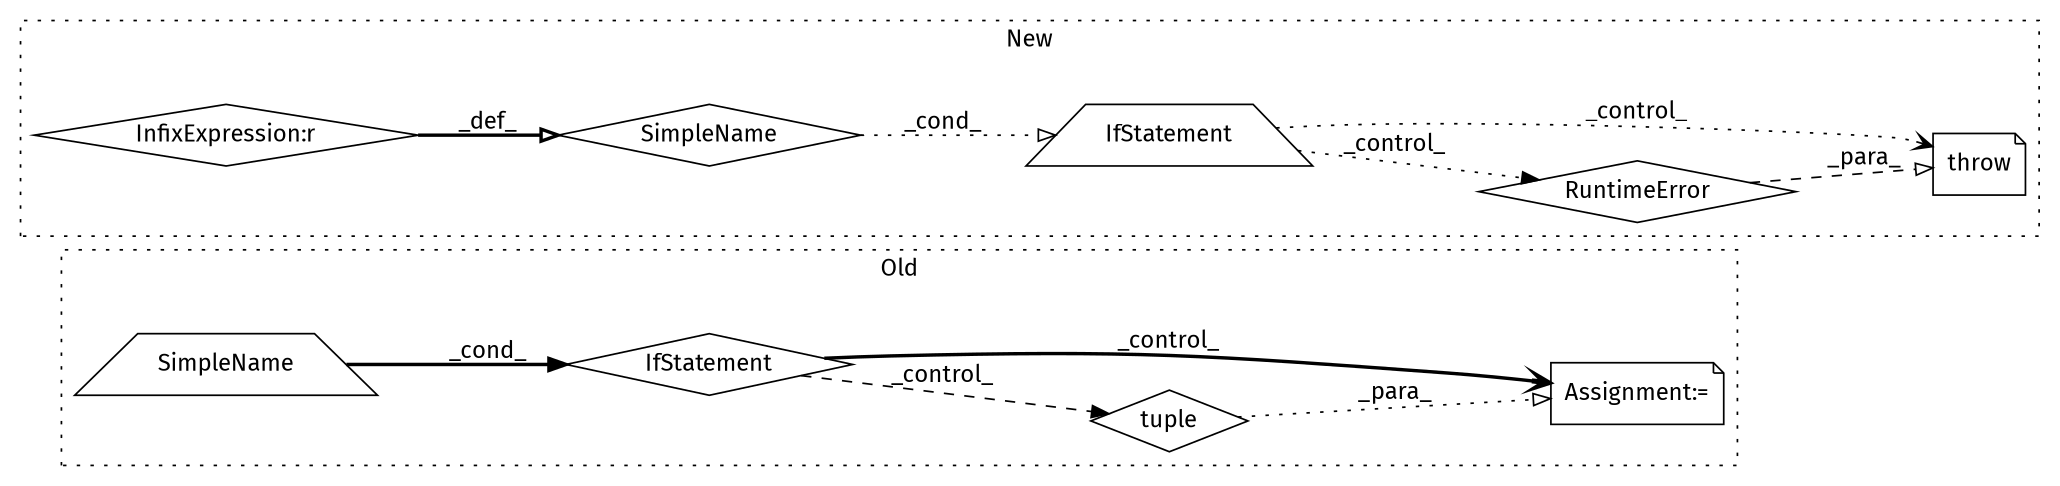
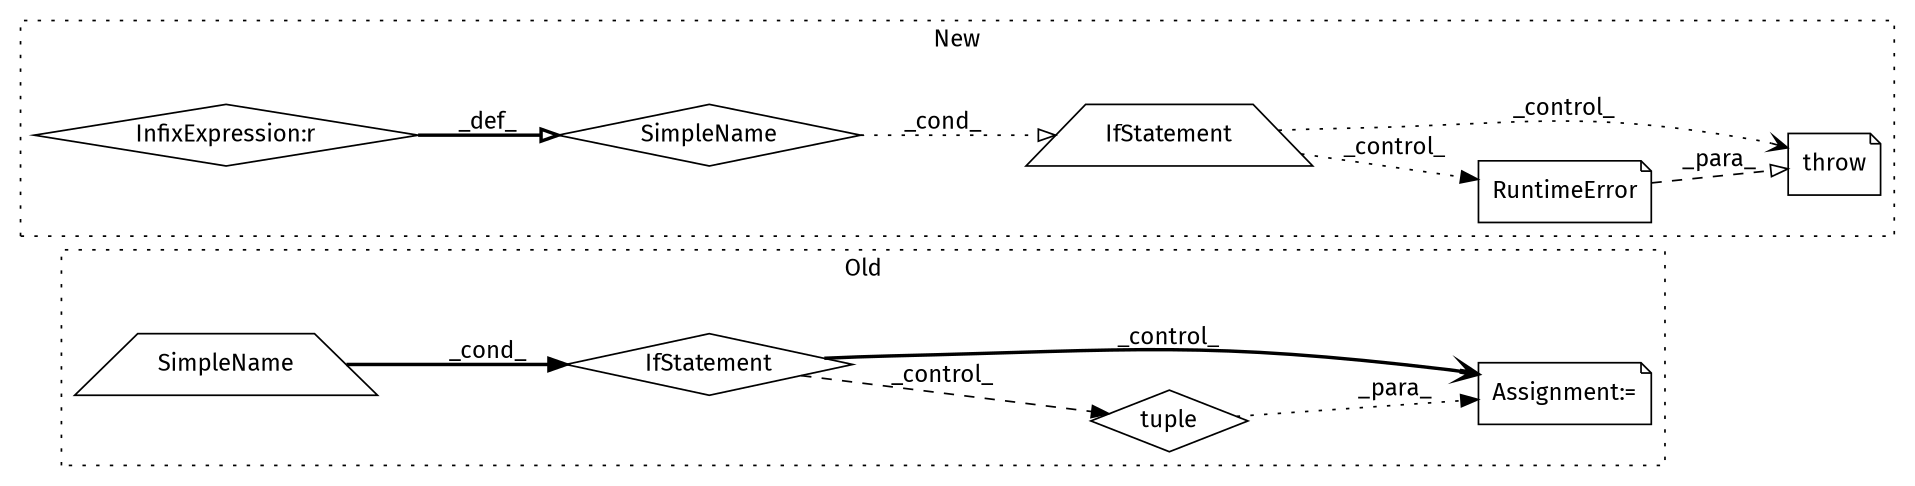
node "RuntimeError": shape diamond -> note
edge "tuple" -> "Assignment:=": arrowhead onormal -> normal
